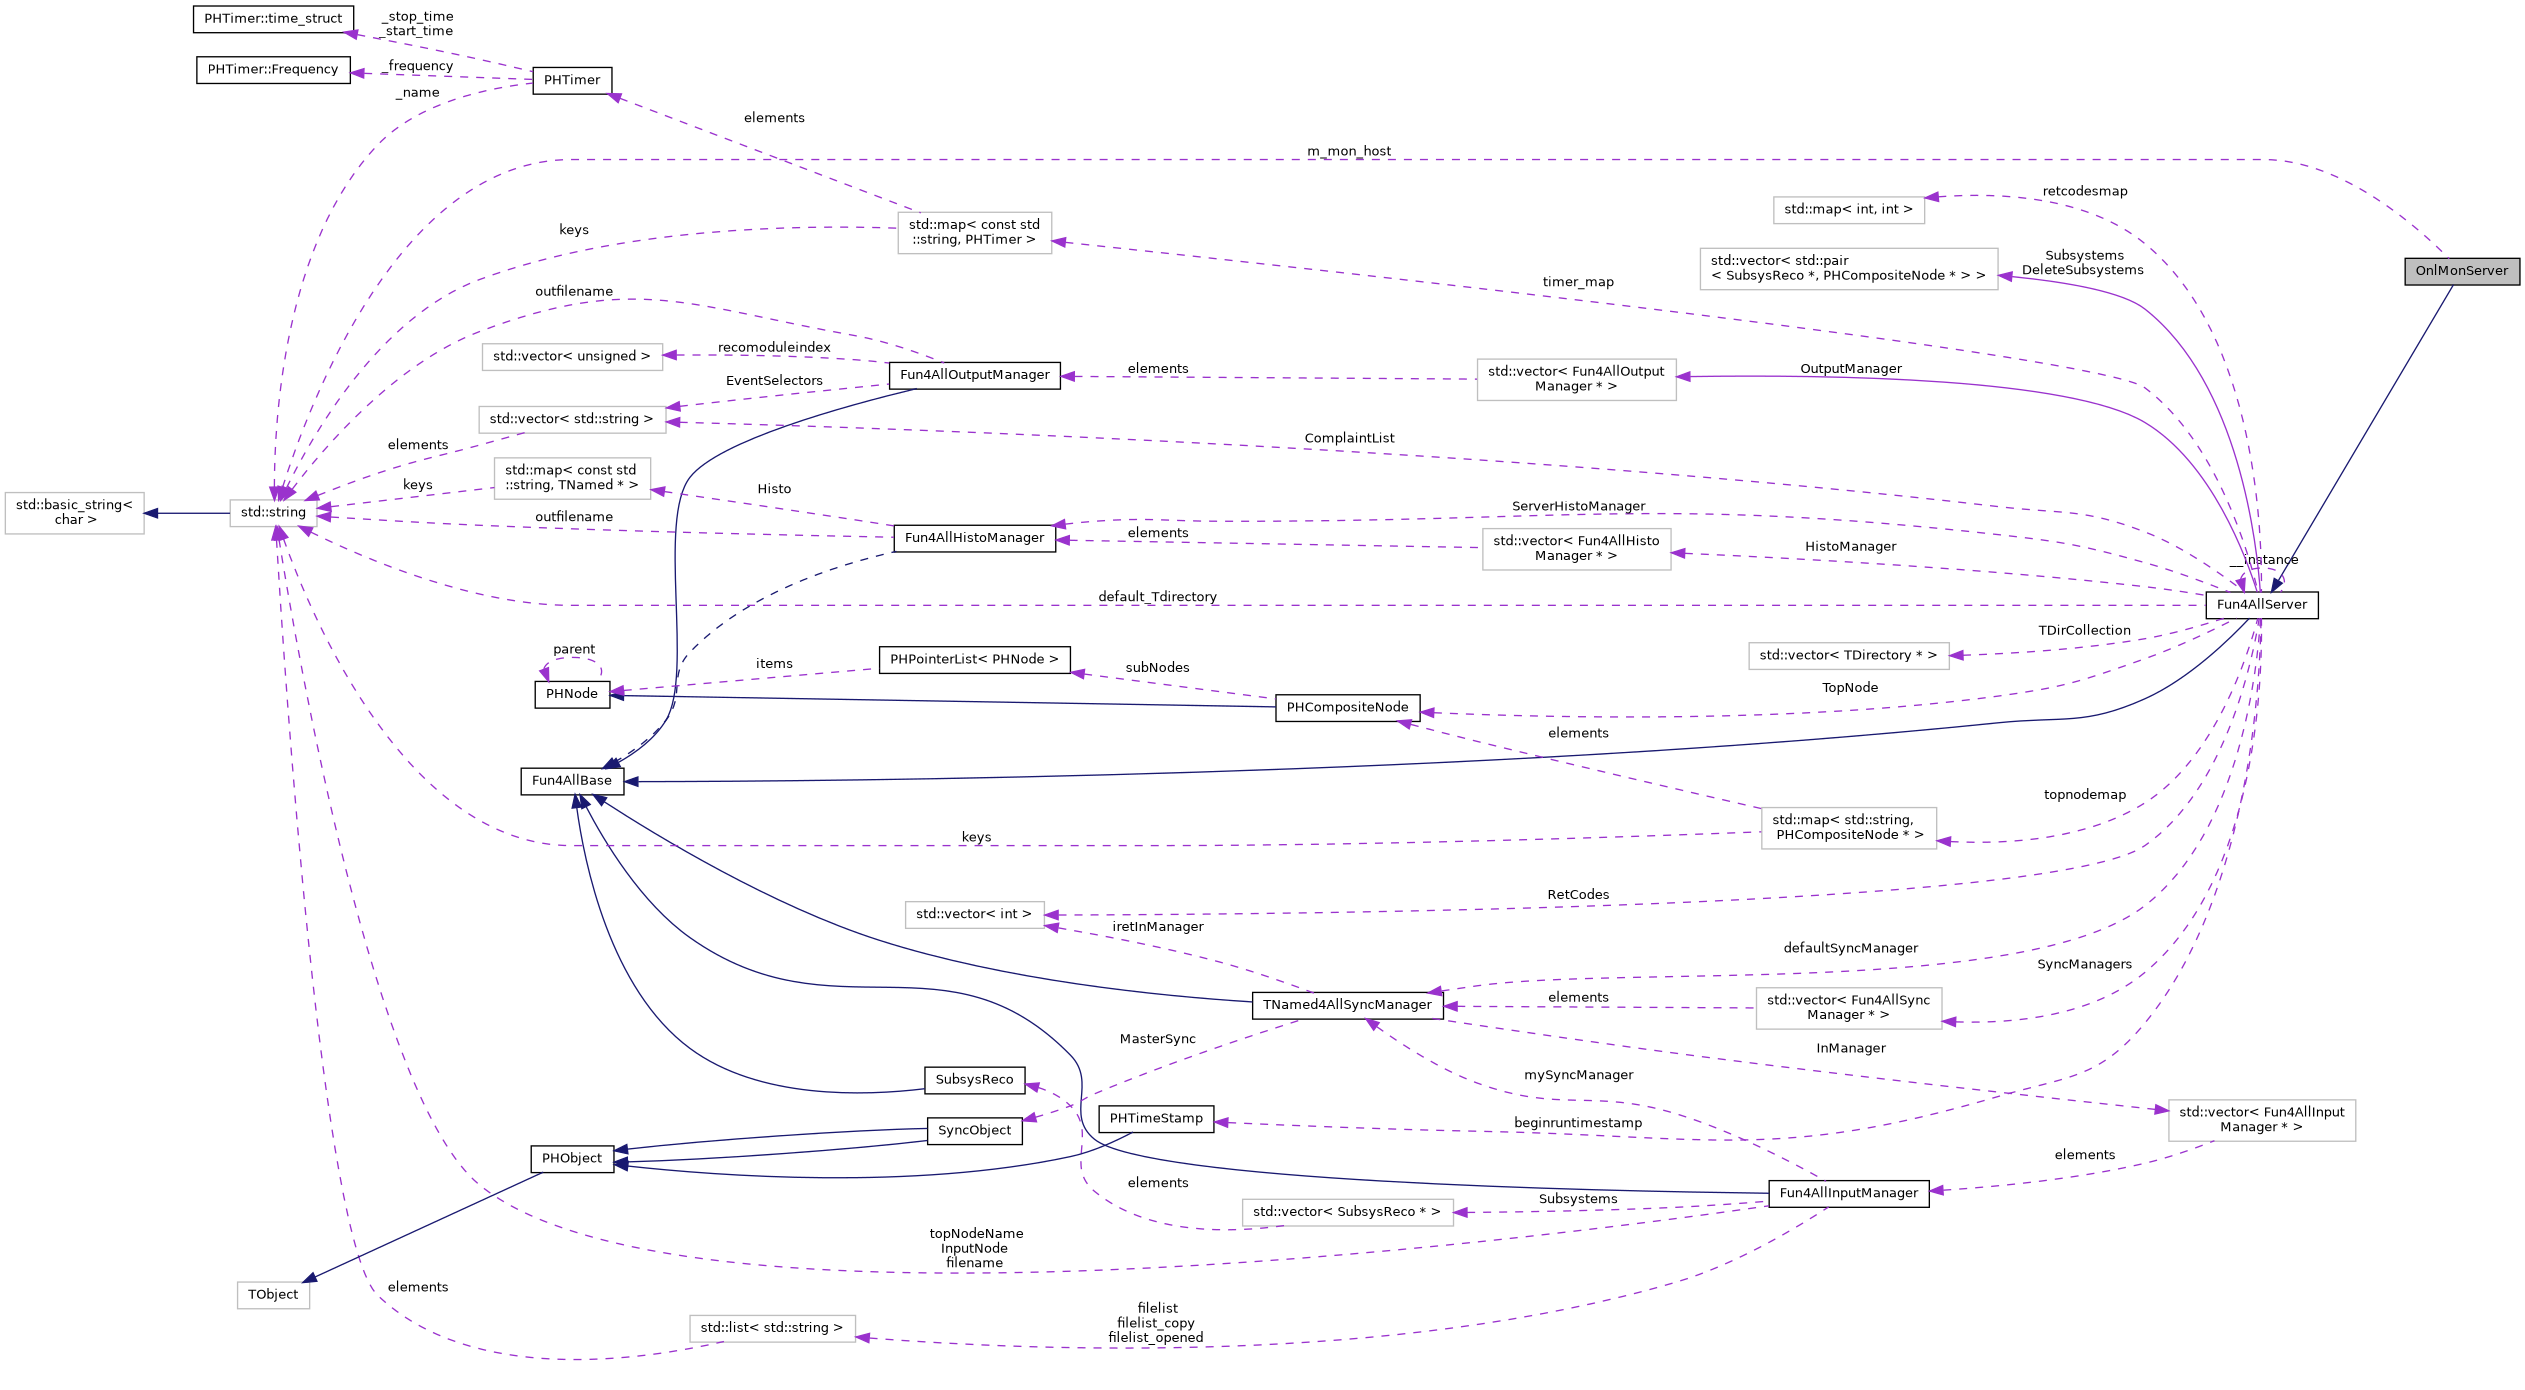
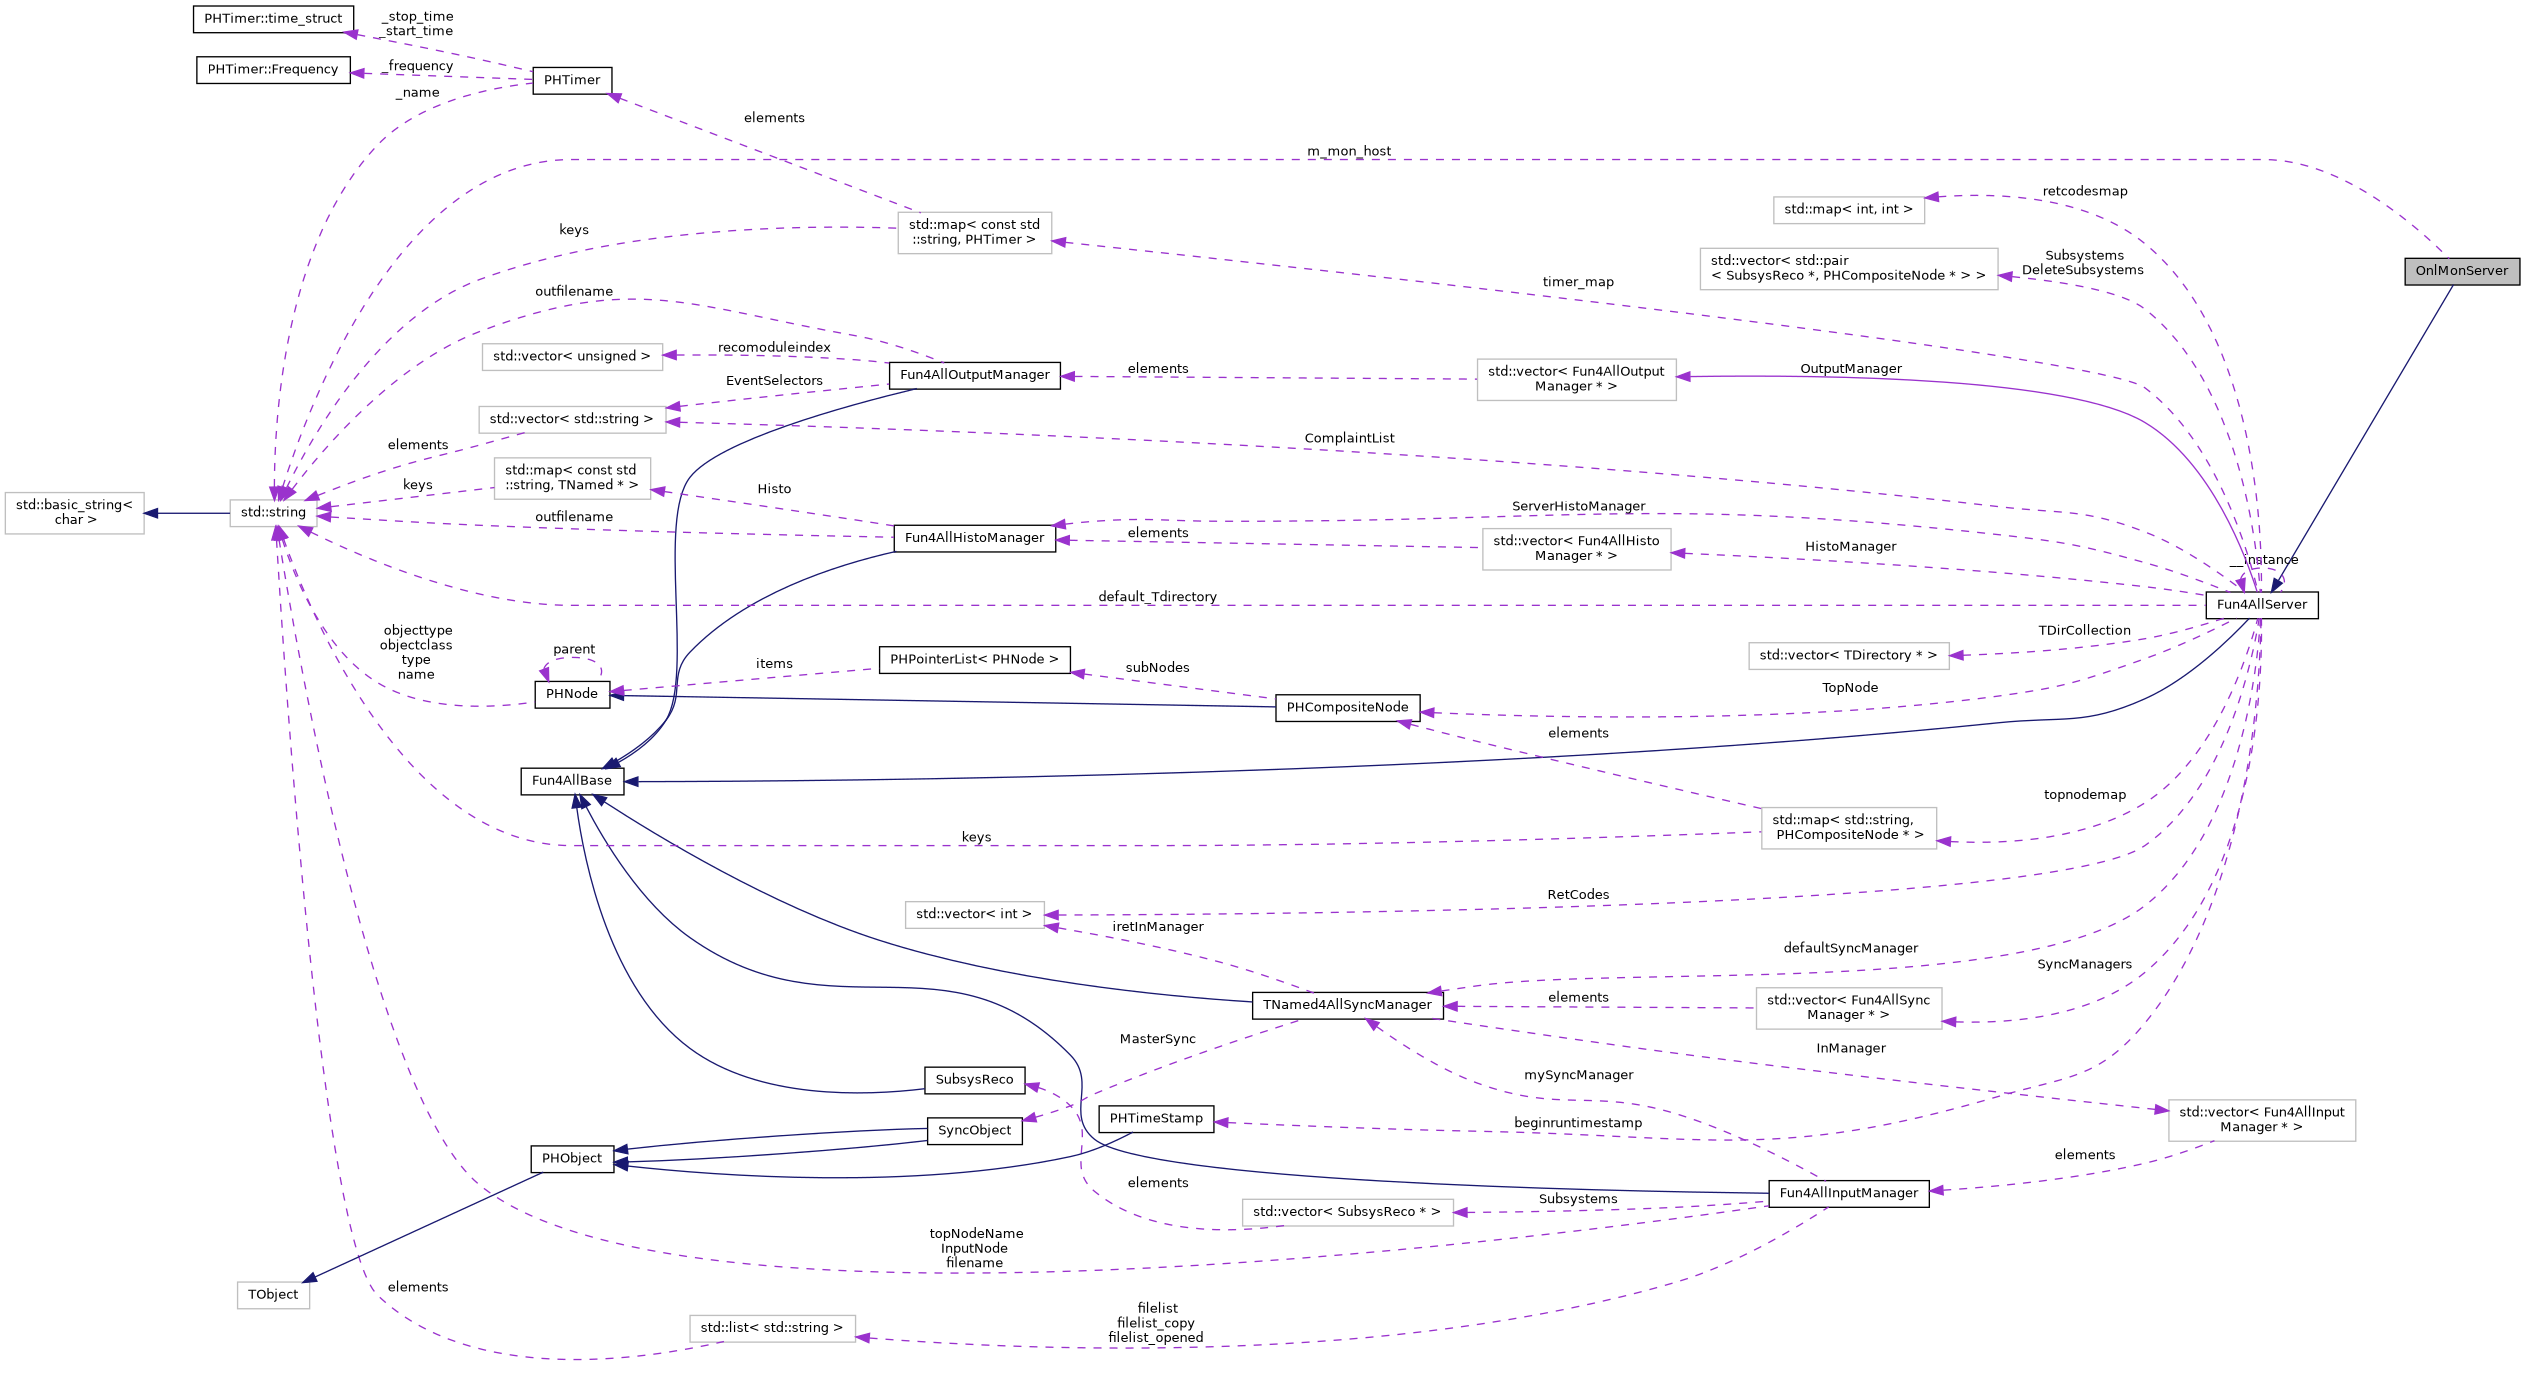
edge "Fun4AllServer" -> "std::vector< std::pair < SubsysReco *, PHCompositeNode * > >": style solid -> dashed
edge "Fun4AllHistoManager" -> "Fun4AllBase": style dashed -> solid
edge "PHNode" -> "std::string": added, label "objecttype objectclass type name"
